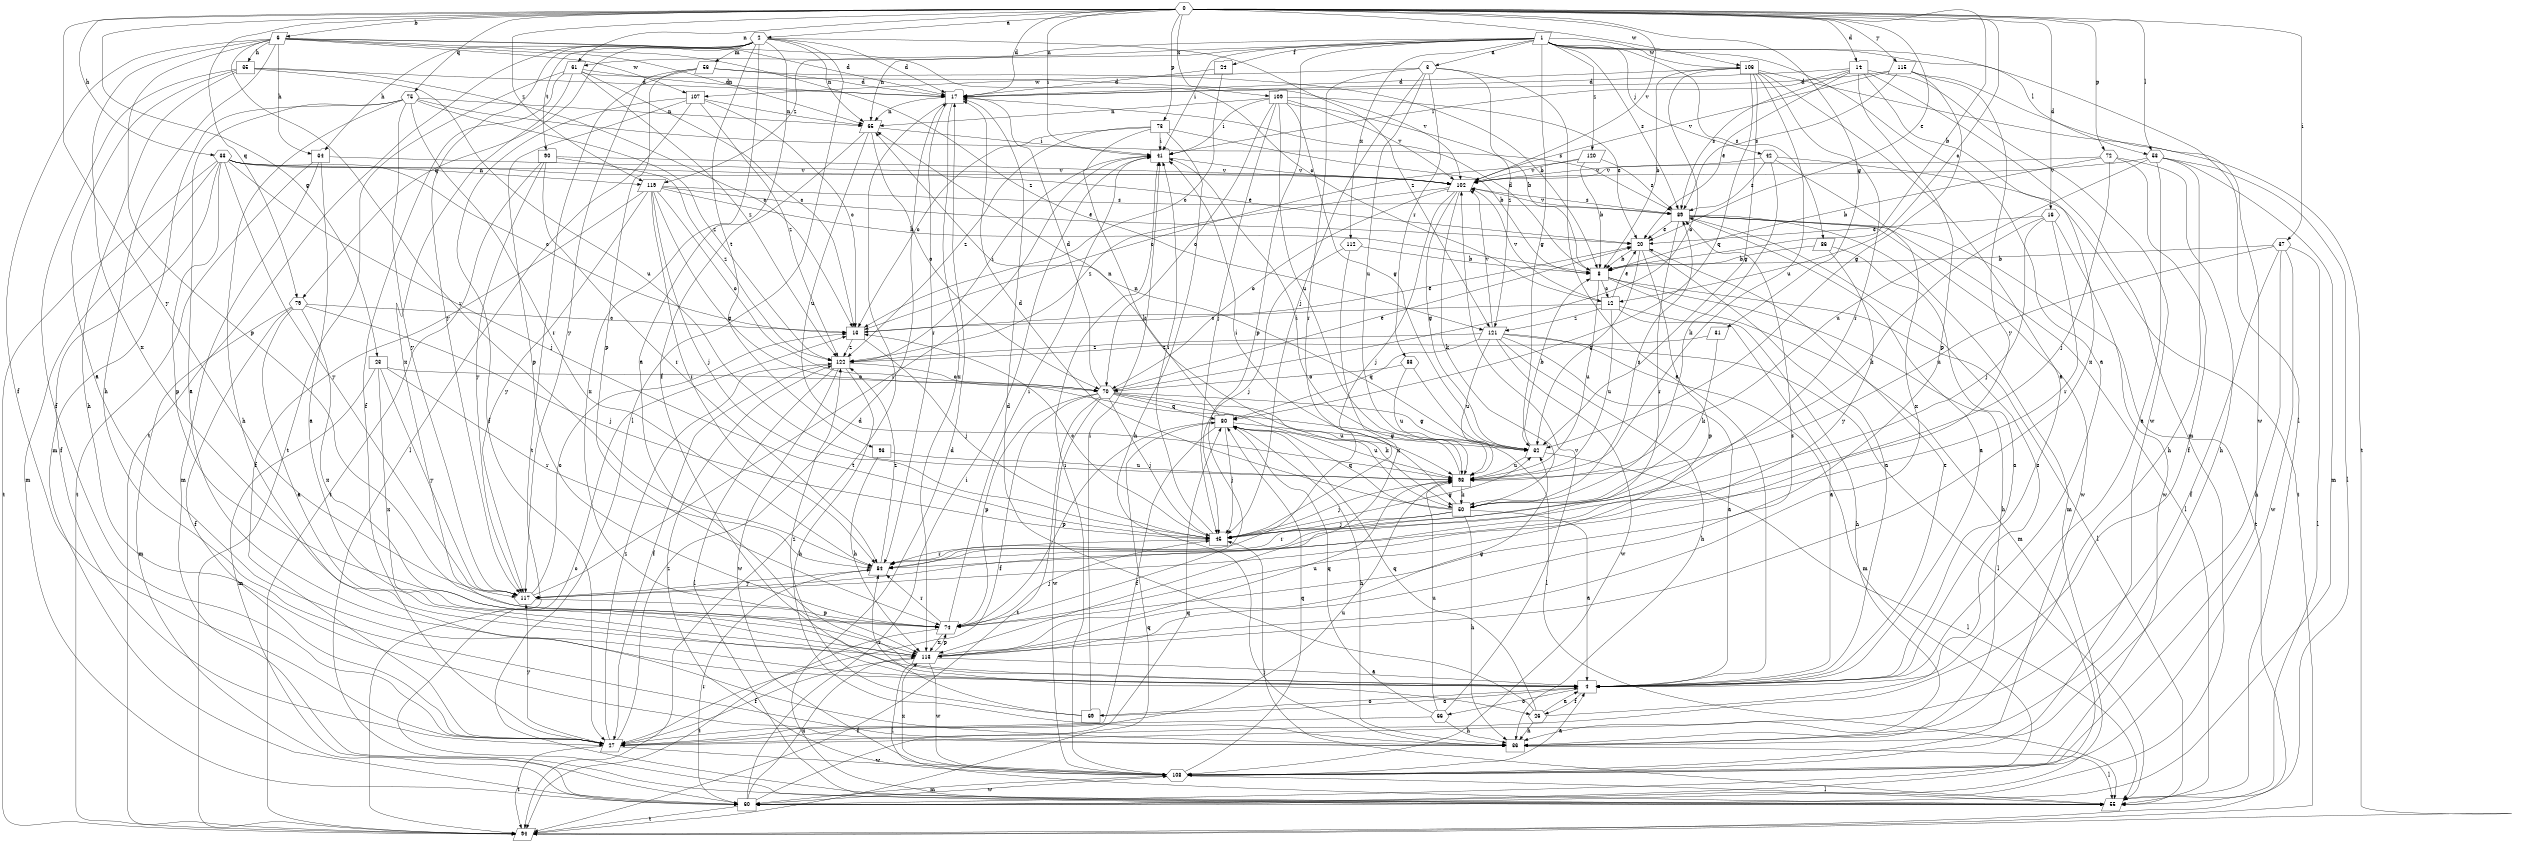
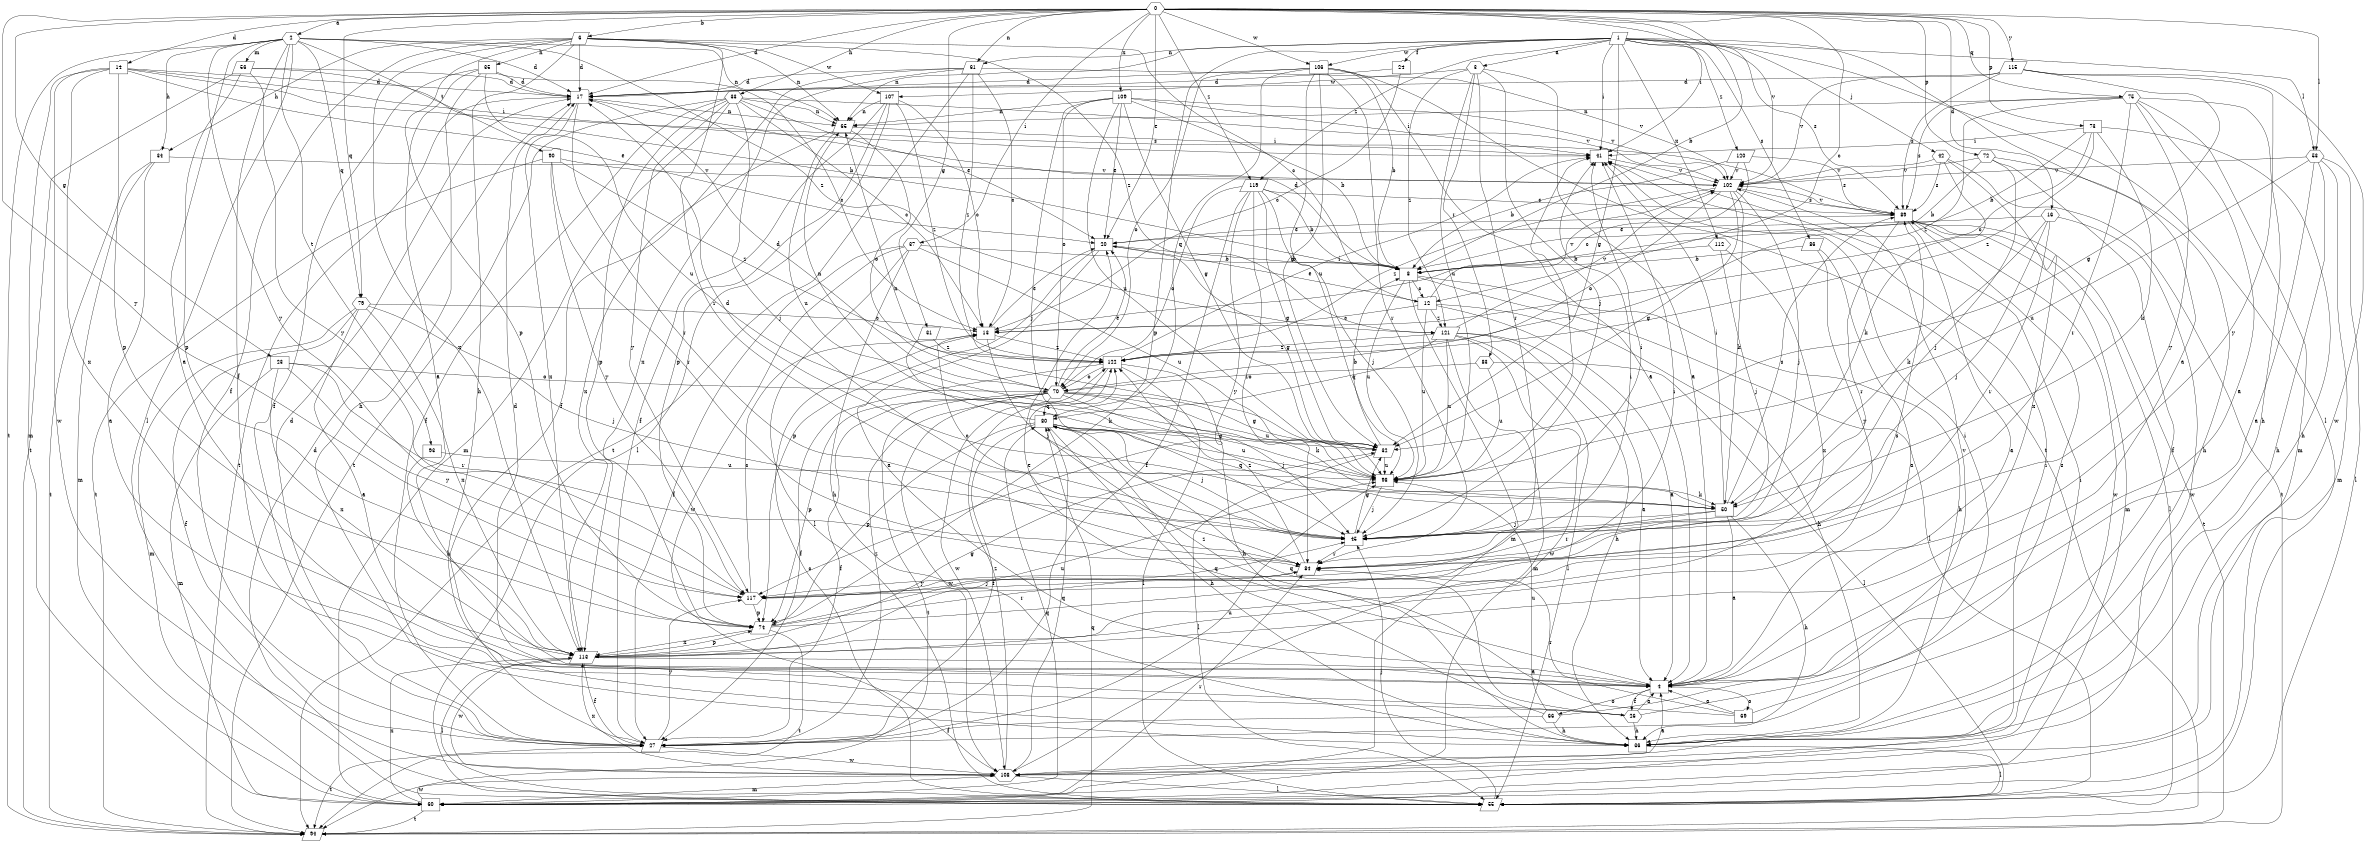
edge "33" -> "119": now "33" -> "65"
edge "119" -> "20": removed, label "e"
